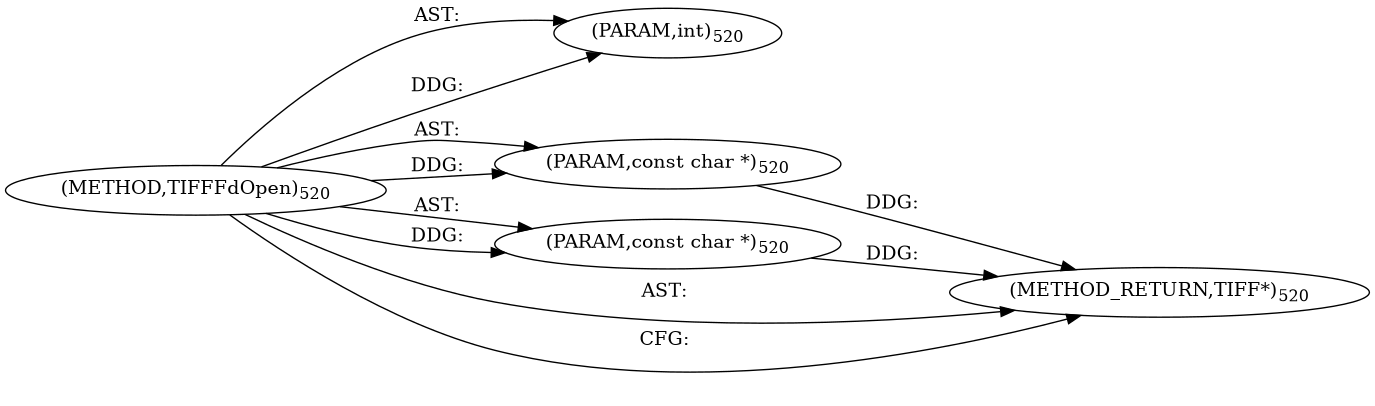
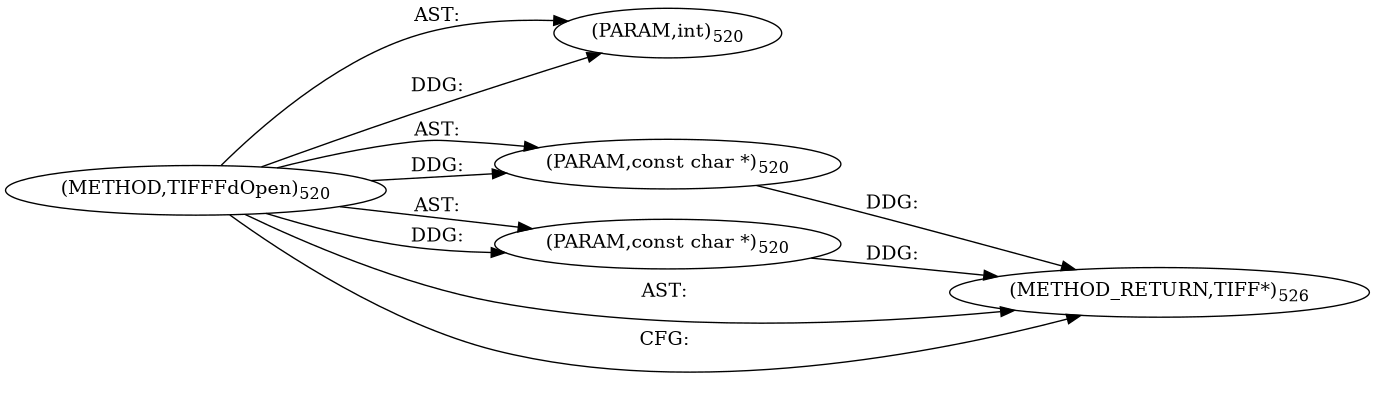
node "(METHOD_RETURN,TIFF*)": text "520" -> "526"
